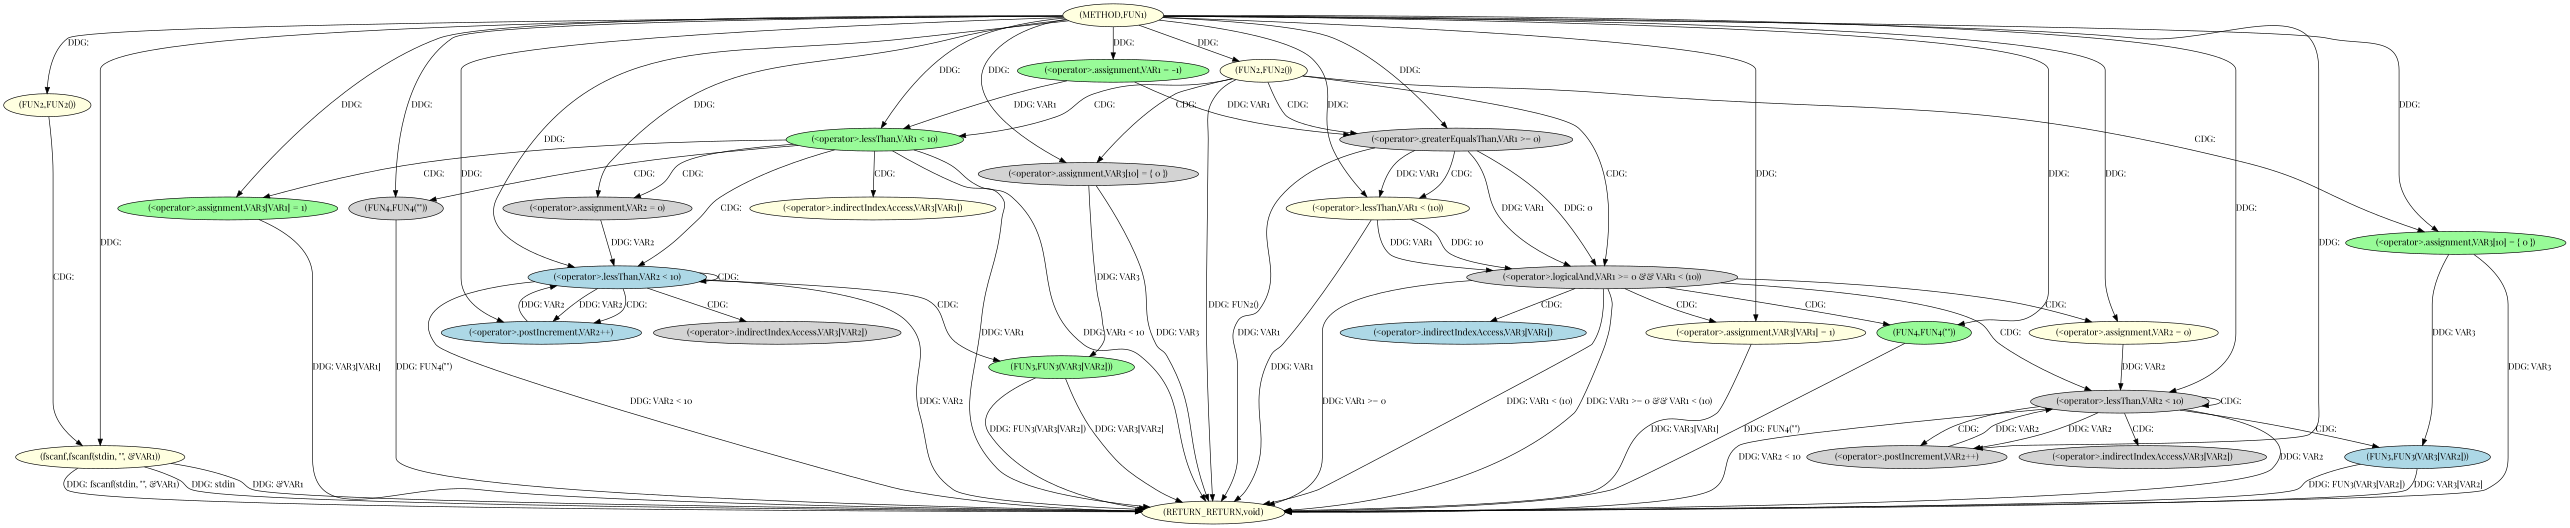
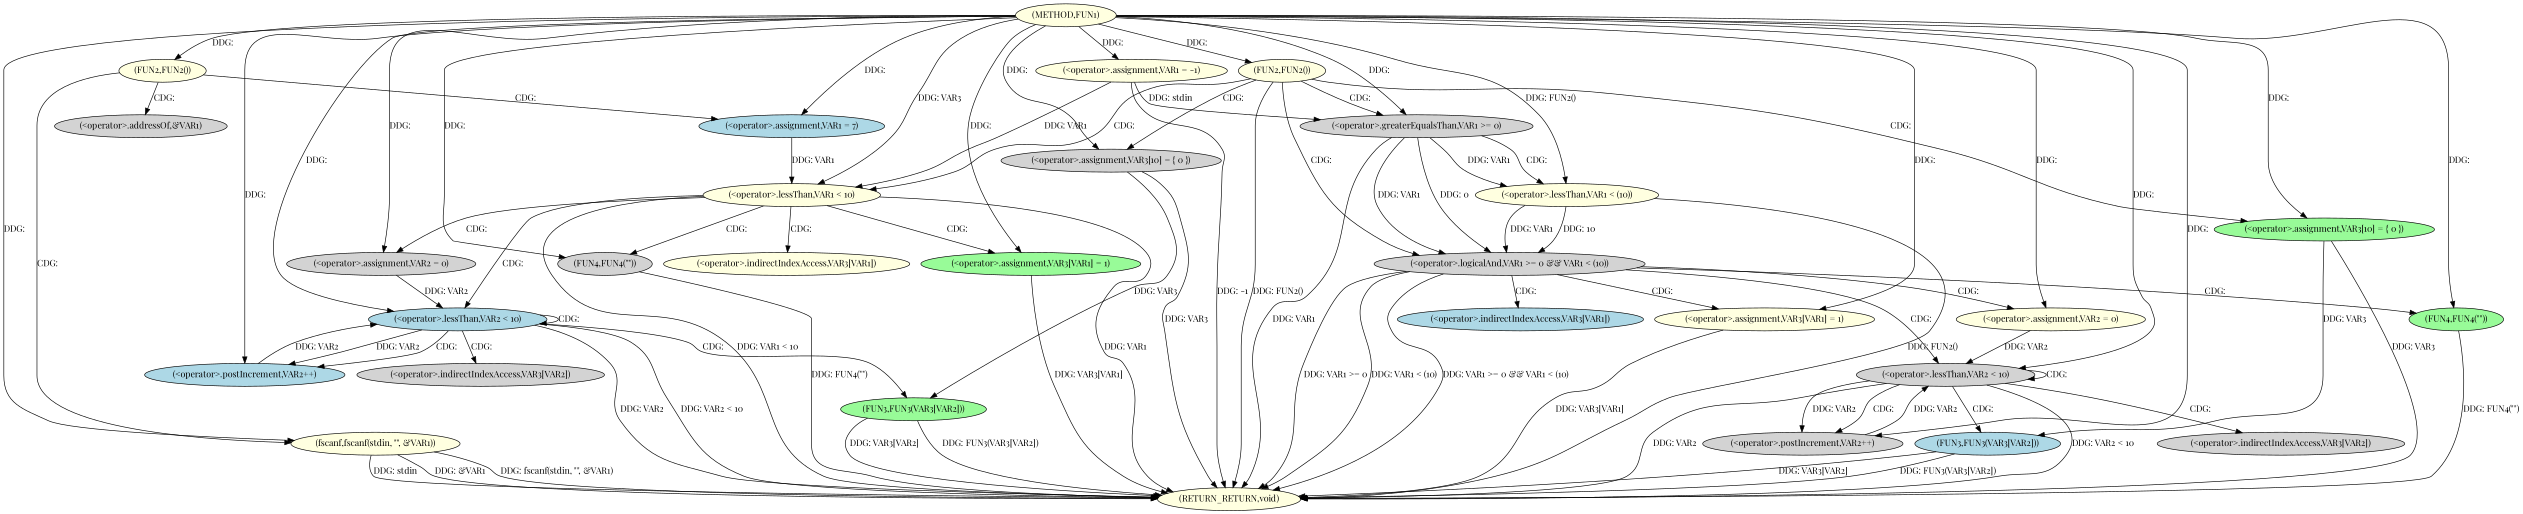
edge "(METHOD,FUN1)" -> "(<operator>.lessThan,VAR1 < 10)": label "DDG: " -> "DDG: VAR3"
node "(<operator>.assignment,VAR1 = -1)": fillcolor palegreen -> lightyellow
edge "(<operator>.assignment,VAR1 = -1)" -> "(<operator>.greaterEqualsThan,VAR1 >= 0)": label "DDG: VAR1" -> "DDG: stdin"
edge "(METHOD,FUN1)" -> "(<operator>.lessThan,VAR1 < (10))": label "DDG: " -> "DDG: FUN2()"
node "(<operator>.addressOf,&VAR1)": added
node "(<operator>.assignment,VAR1 = 7)": added
node "(<operator>.lessThan,VAR1 < 10)": fillcolor palegreen -> lightyellow
edge "(<operator>.assignment,VAR1 = -1)" -> "(RETURN_RETURN,void)": added, label "DDG: -1"
edge "(<operator>.lessThan,VAR1 < (10))" -> "(RETURN_RETURN,void)": label "DDG: VAR1" -> "DDG: FUN2()"
